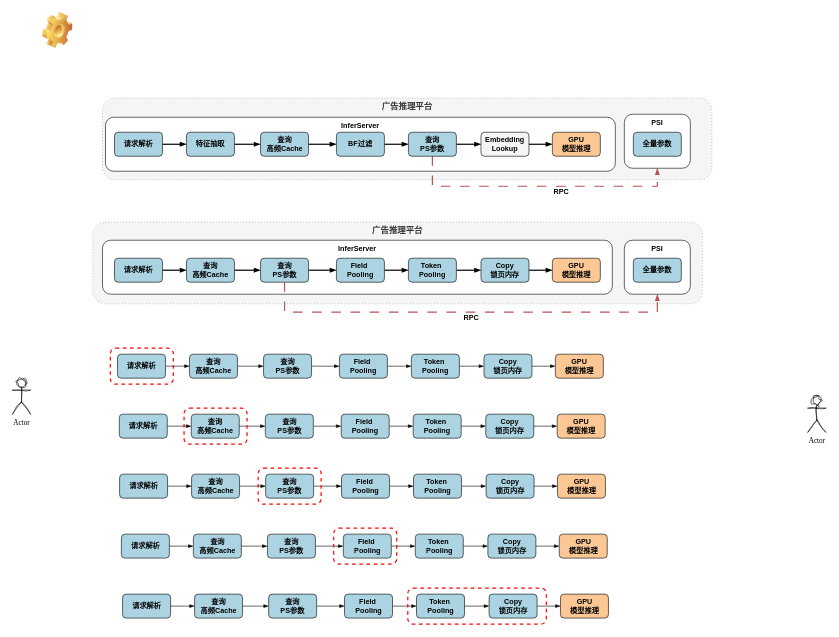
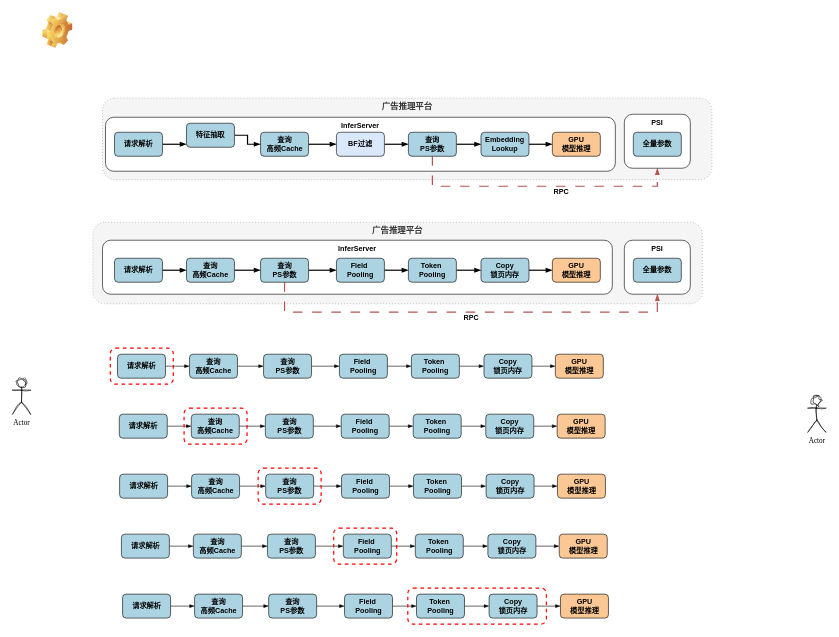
node "特征抽取": moved (210, 144) -> (210, 135)
node "BF过滤": fillcolor #abd3e1 -> #dae8fc
node "Embedding Lookup": fillcolor #f5f5f5 -> #abd3e1
